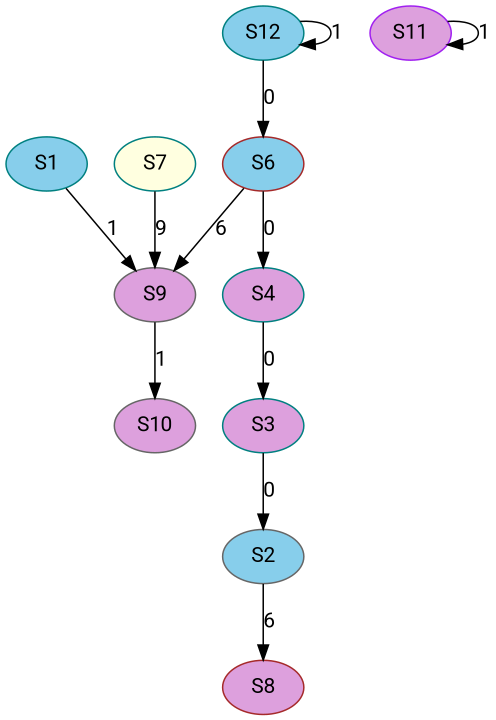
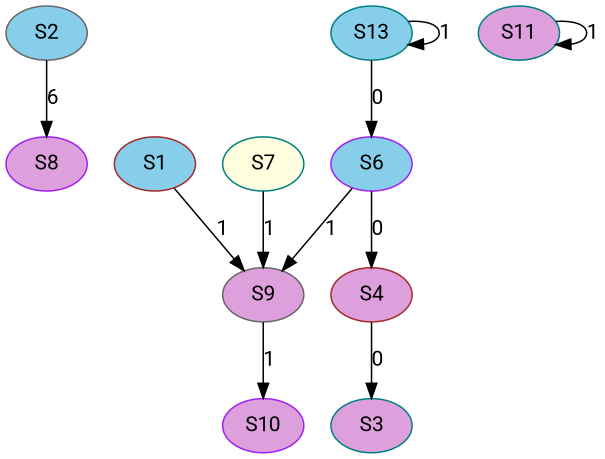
node "S12": label "S12" -> "S13"
node "S11": color purple -> teal
node "S1": color teal -> brown
node "S6": color brown -> purple
edge "S7" -> "S9": label "9" -> "1"
edge "S6" -> "S9": label "6" -> "1"
node "S4": color teal -> brown
node "S10": color gray40 -> purple
edge "S3" -> "S2": removed, label "0"
node "S8": color brown -> purple
